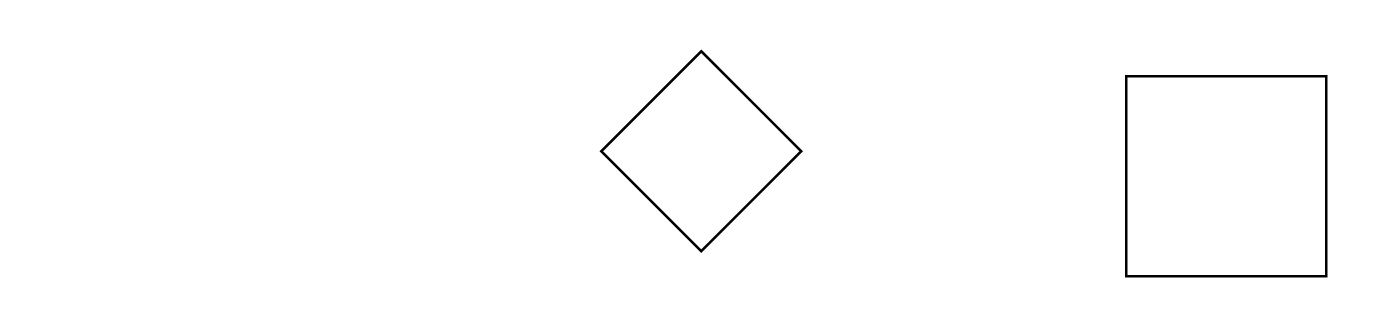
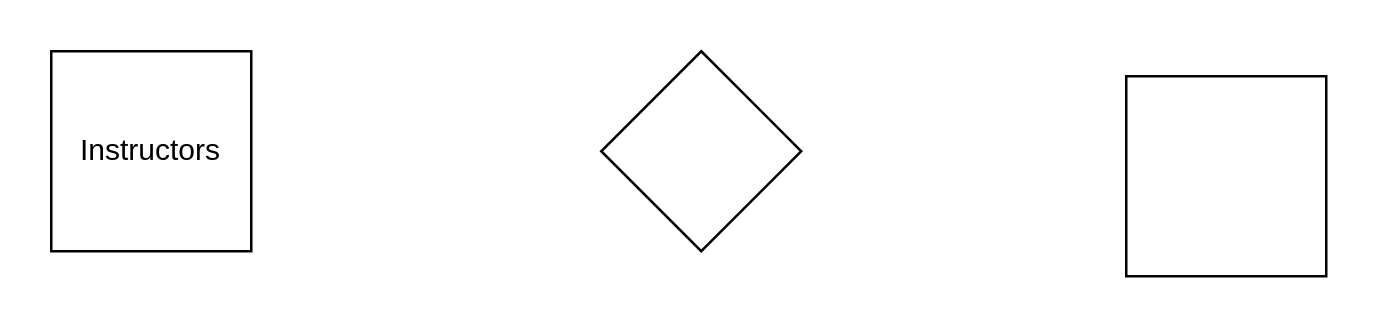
node "Instructors": added
